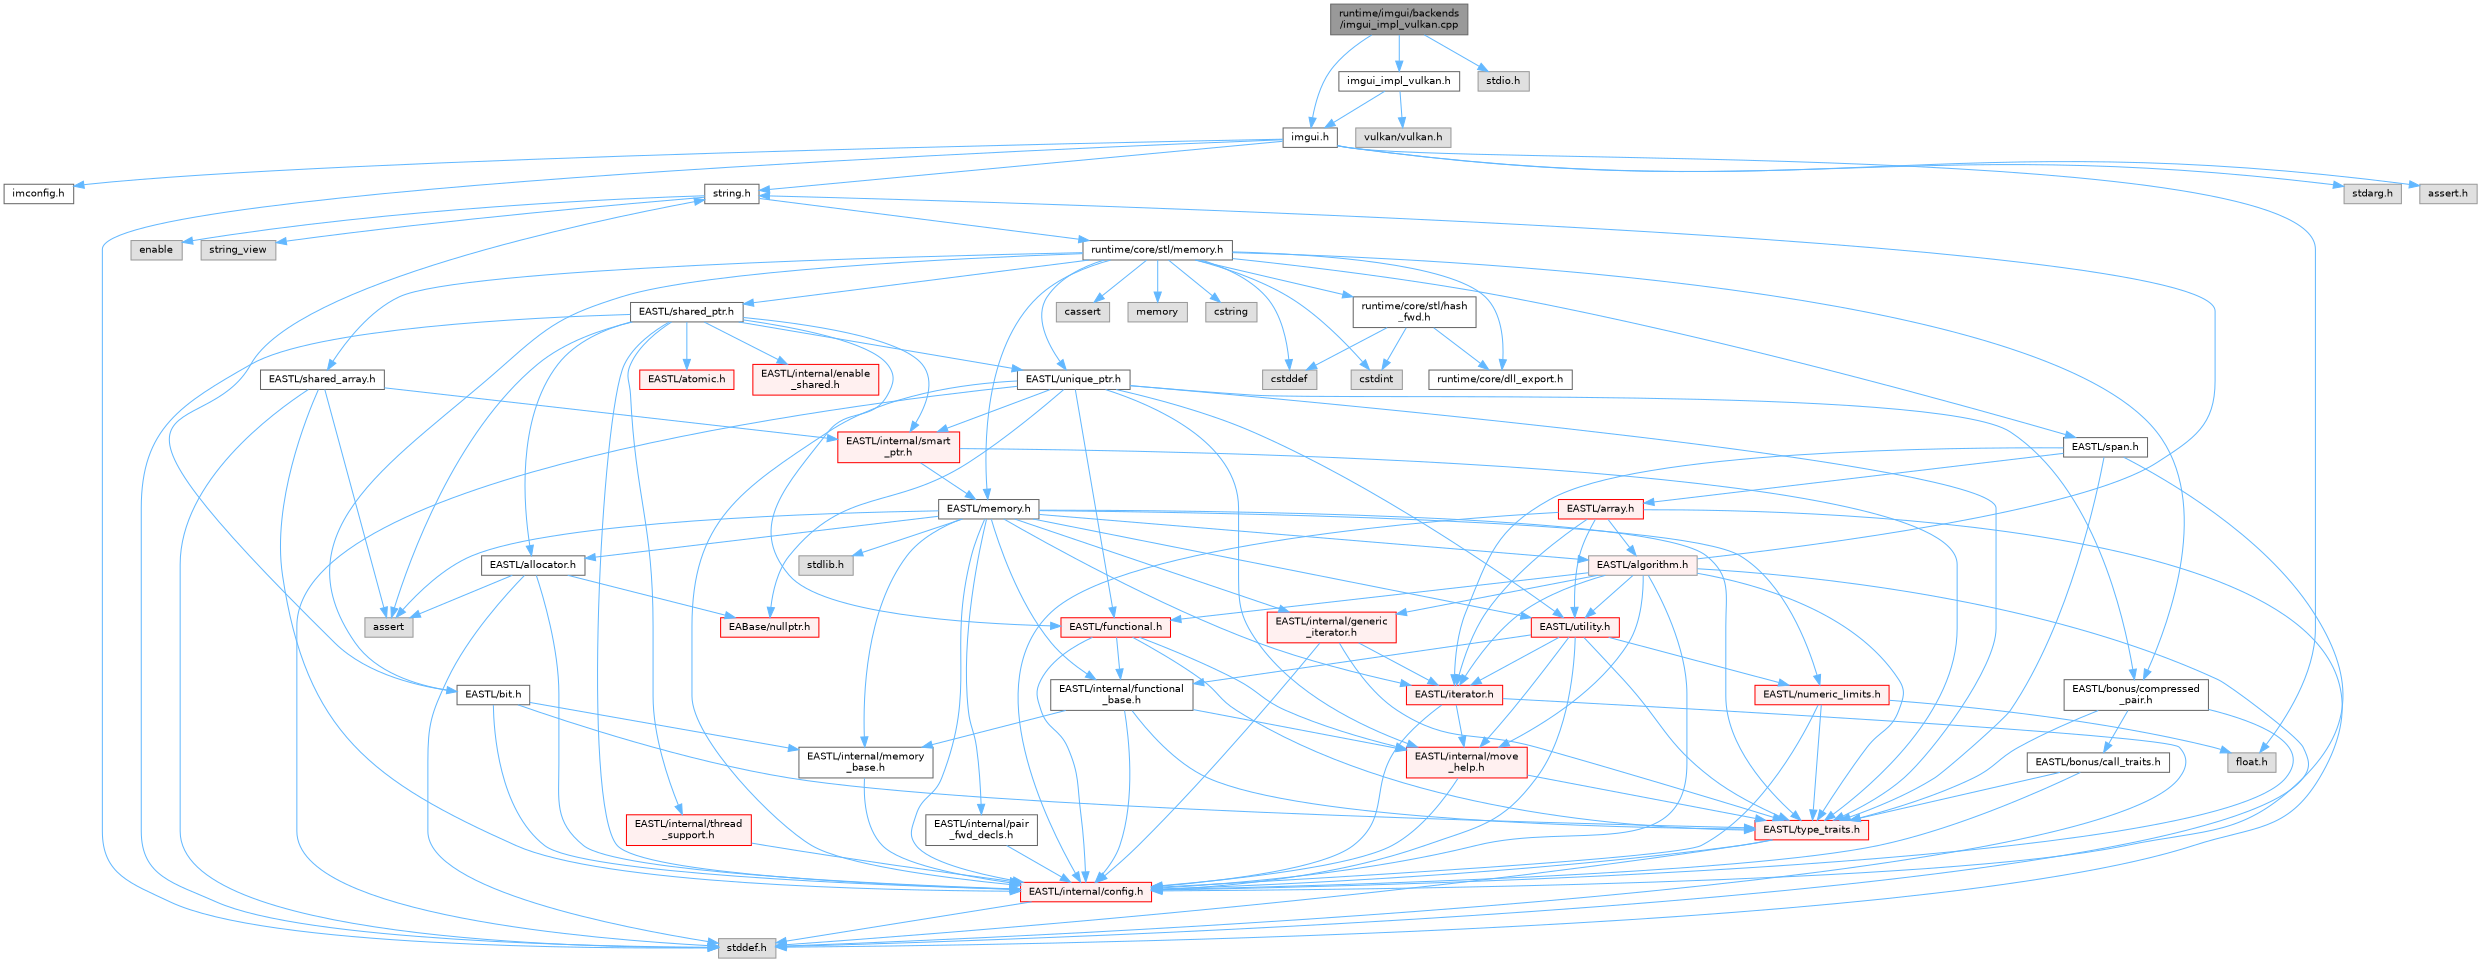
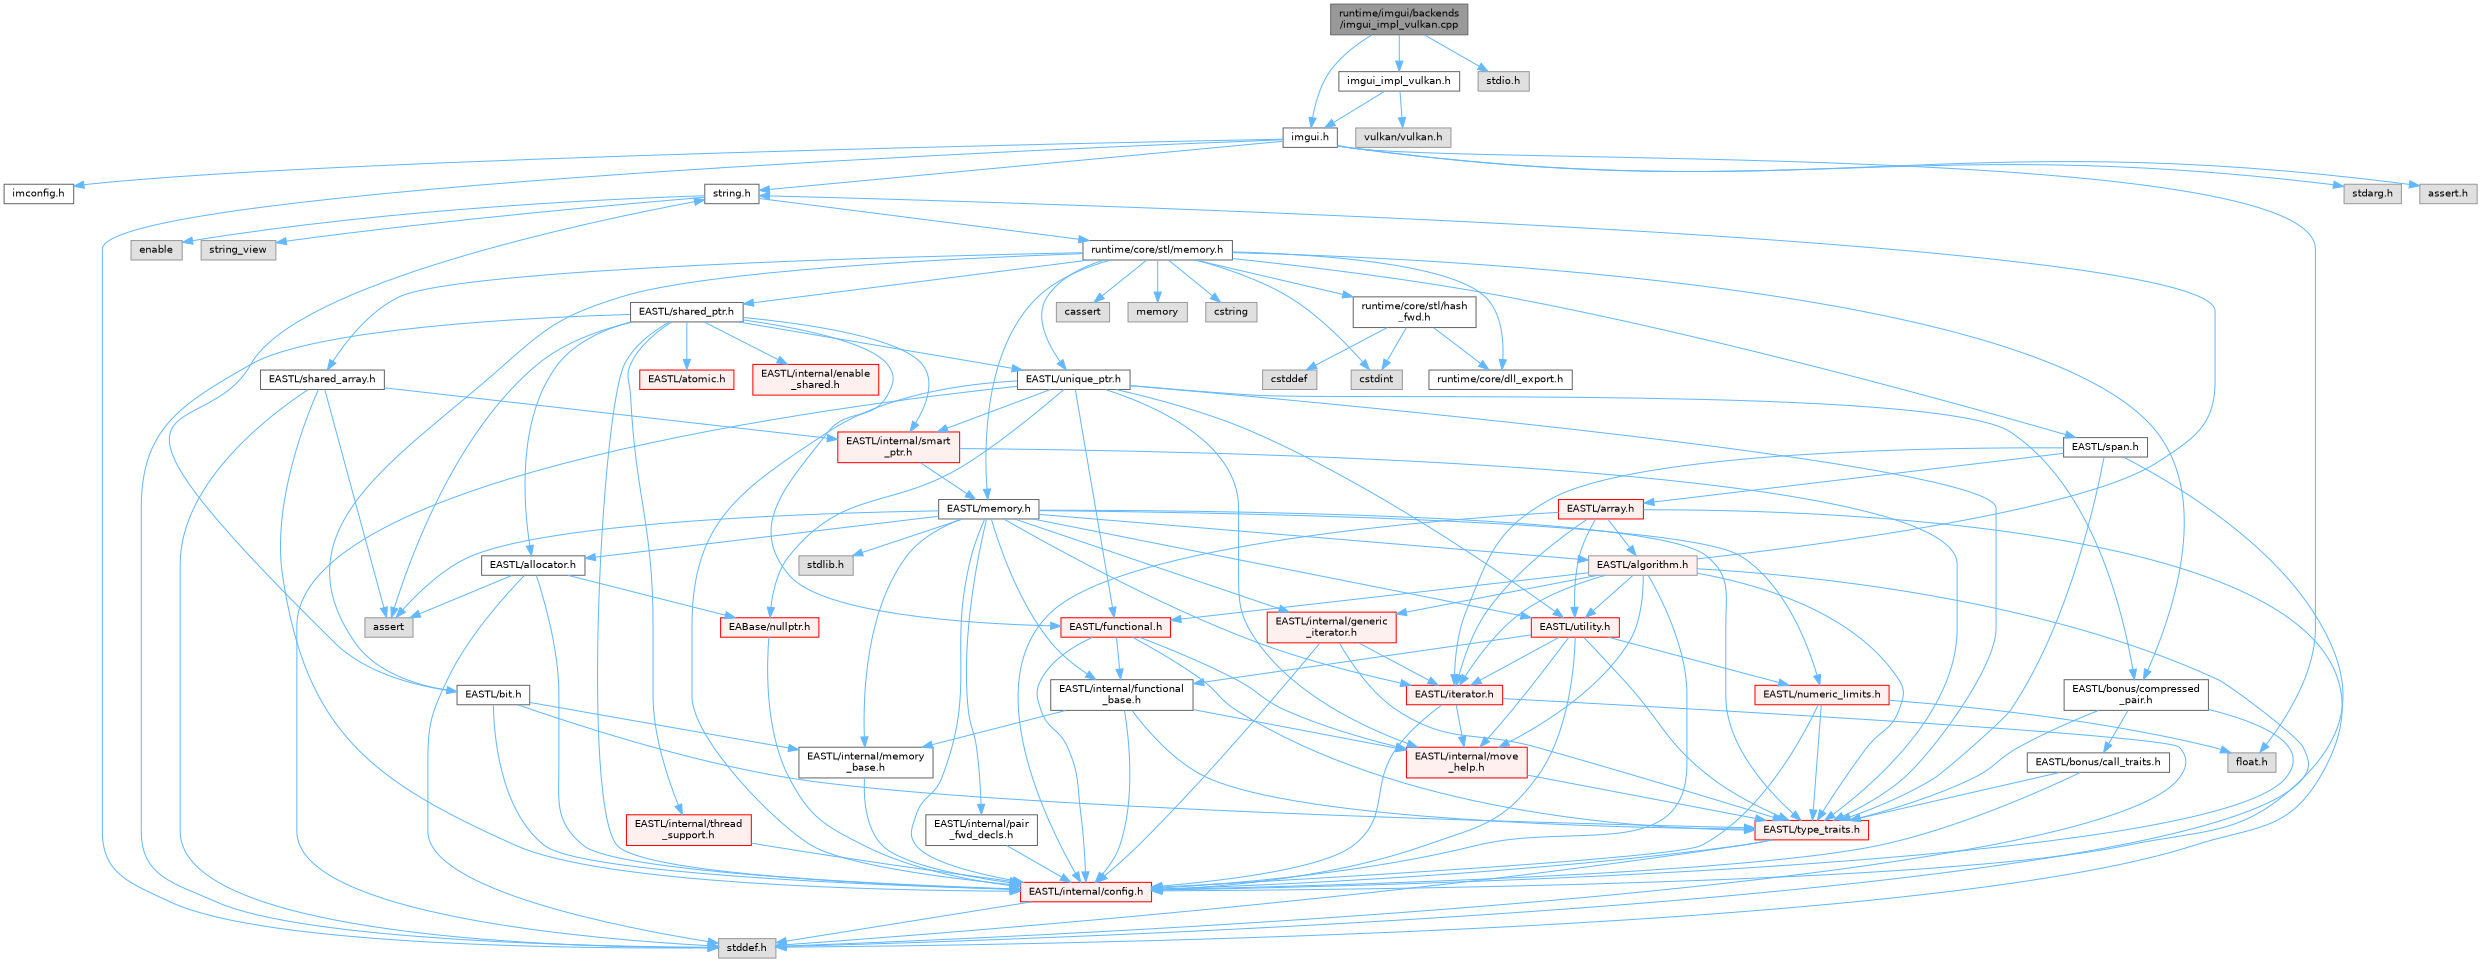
edge "runtime/core/stl/memory.h" -> "cstddef": removed
edge "EASTL/internal/move _help.h" -> "EASTL/internal/config.h": now "EABase/nullptr.h" -> "EASTL/internal/config.h"
